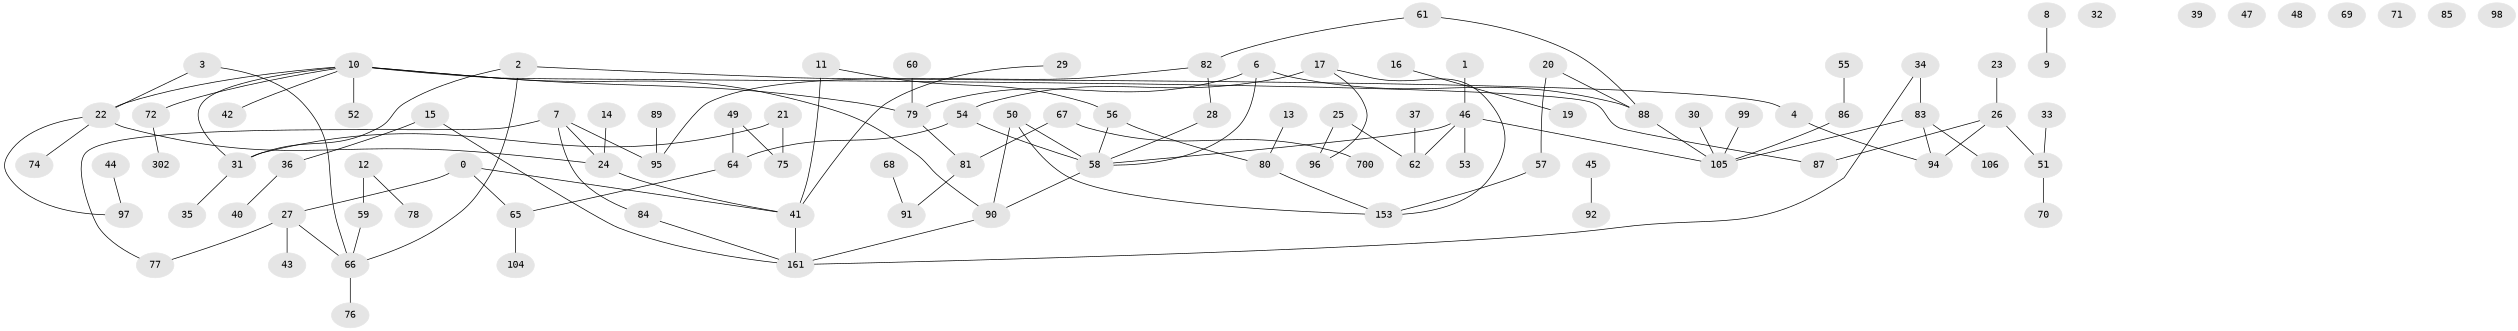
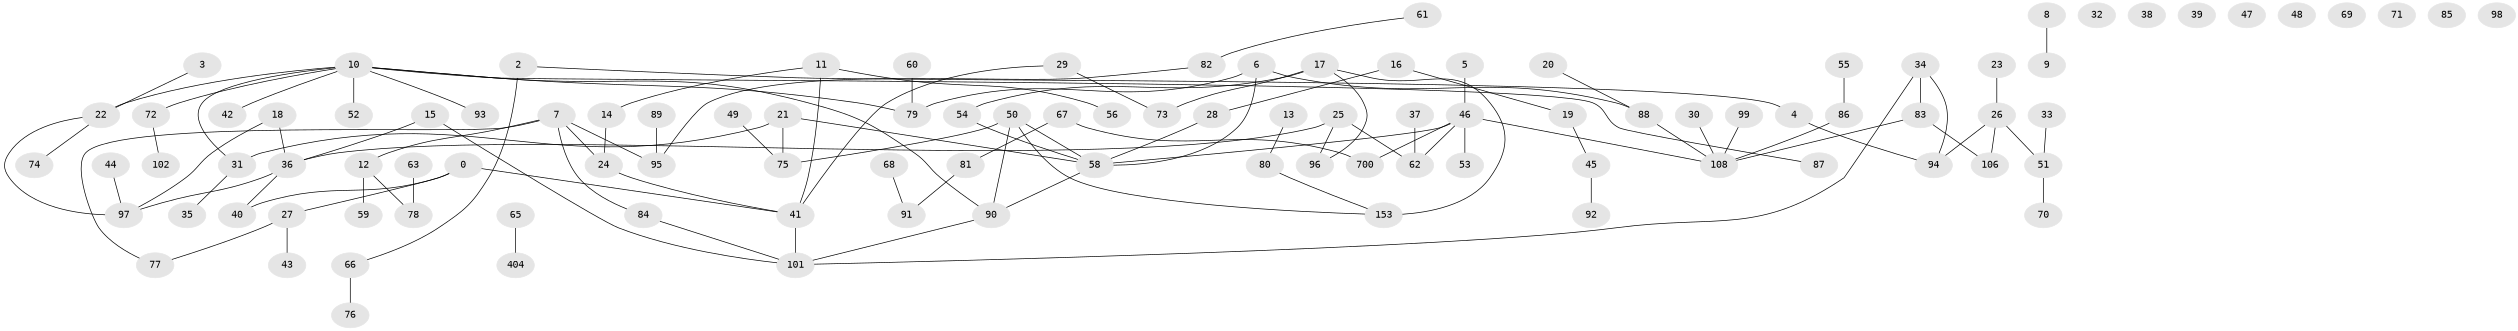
node "38": added
edge "61" -- "88": removed
node "1": label "1" -> "5"
edge "11" -- "14": added
edge "82" -- "28": now "16" -- "28"
node "18": added
node "93": added
node "73": added
edge "3" -- "66": removed
edge "2" -- "31": removed
edge "46" -- "700": added
edge "7" -- "12": added
edge "79" -- "81": removed
edge "56" -- "58": now "21" -- "58"
edge "26" -- "87": now "26" -- "106"
edge "83" -- "94": now "34" -- "94"
edge "19" -- "45": added
edge "50" -- "75": added
edge "56" -- "80": removed
edge "25" -- "36": added
edge "22" -- "24": removed
node "302": label "302" -> "102"
node "63": added
node "64": removed
node "57": removed
node "105": label "105" -> "108"
edge "0" -- "65": now "0" -- "40"
edge "36" -- "97": added
edge "27" -- "66": removed
edge "59" -- "66": removed
node "104": label "104" -> "404"
node "161": label "161" -> "101"
